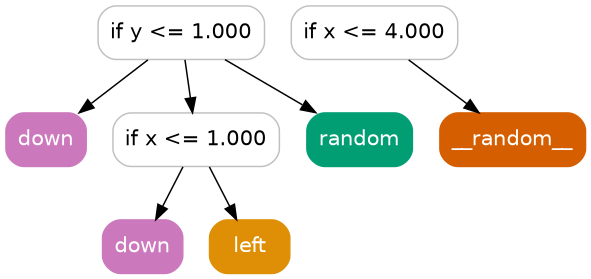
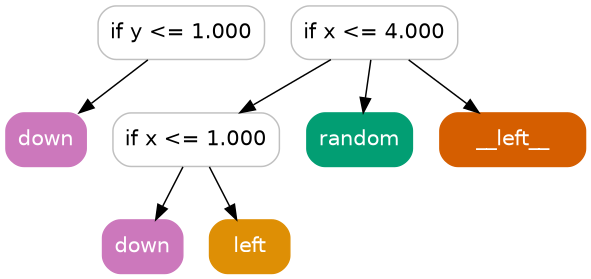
edge "if y <= 1.000" -> "if x <= 1.000": now "if x <= 4.000" -> "if x <= 1.000"
edge "if y <= 1.000" -> "random": now "if x <= 4.000" -> "random"
node "__random__": label "__random__" -> "__left__"
